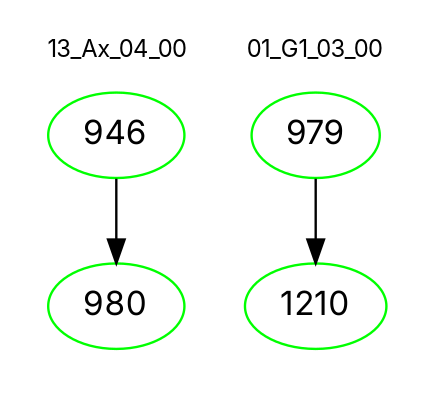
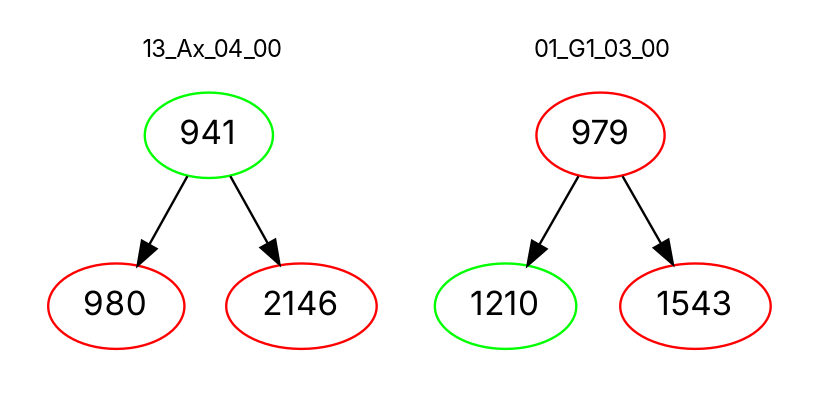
node "946": label "946" -> "941"
node "979": color green -> red
node "980": color green -> red
node "2146": added
node "1543": added
